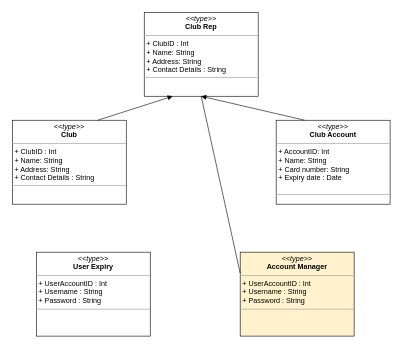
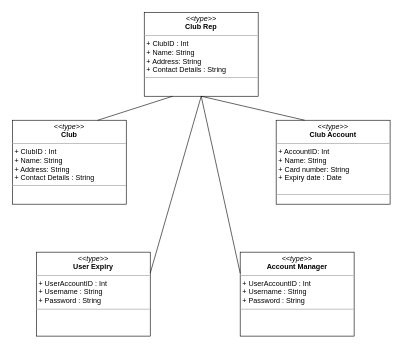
edge "<<type>> Club + ClubID : Int + Name: String + Address: String + Contact Details : String" -> "<<type>> Club Rep + ClubID : Int + Name: String + Address: String + Contact Details : String": arrowhead block -> none
edge "<<type>> Club Account + AccountID: Int + Name: String + Card number: String + Expiry date : Date" -> "<<type>> Club Rep + ClubID : Int + Name: String + Address: String + Contact Details : String": arrowhead block -> none
edge "<<type>> Club Rep + ClubID : Int + Name: String + Address: String + Contact Details : String" -- "<<type>> User Expiry + UserAccountID : Int + Username : String + Password : String": added
node "<<type>> Account Manager + UserAccountID : Int + Username : String + Password : String": fillcolor #fff2cc -> #ffffff
